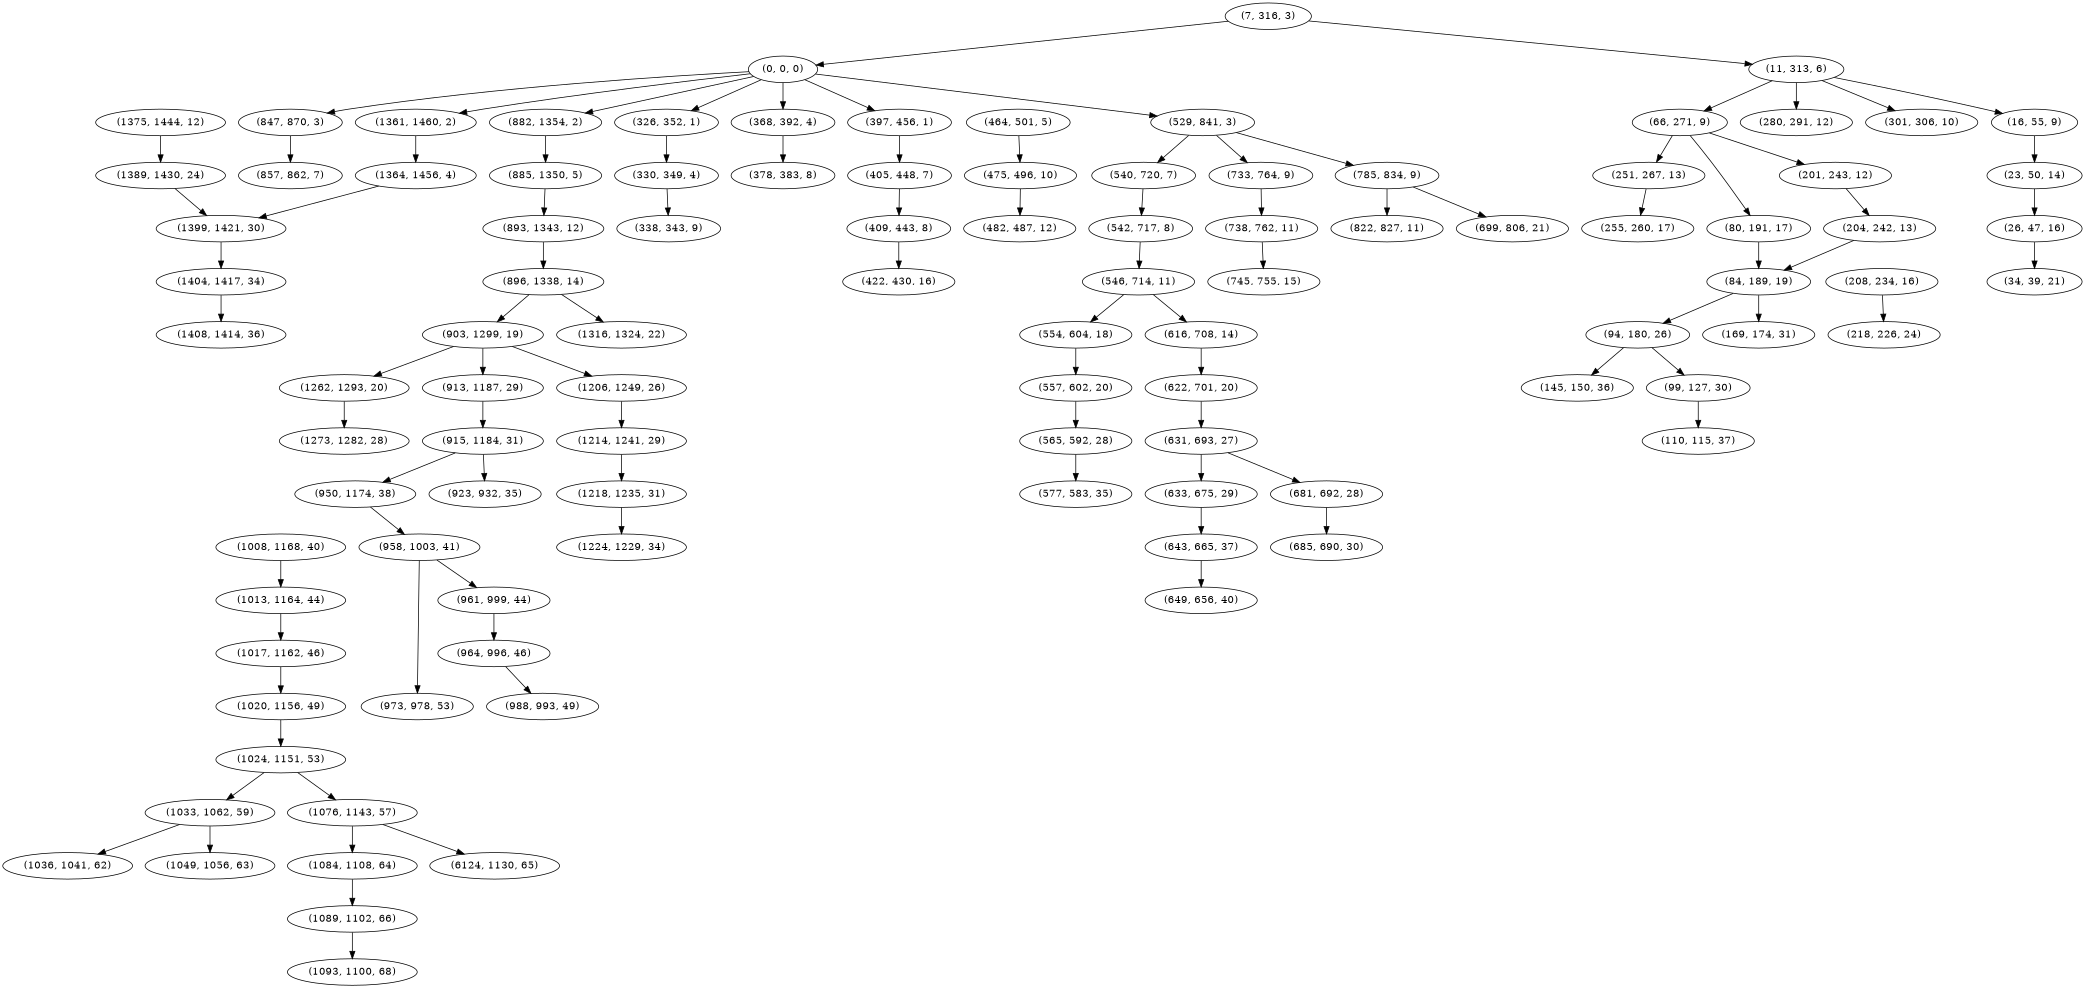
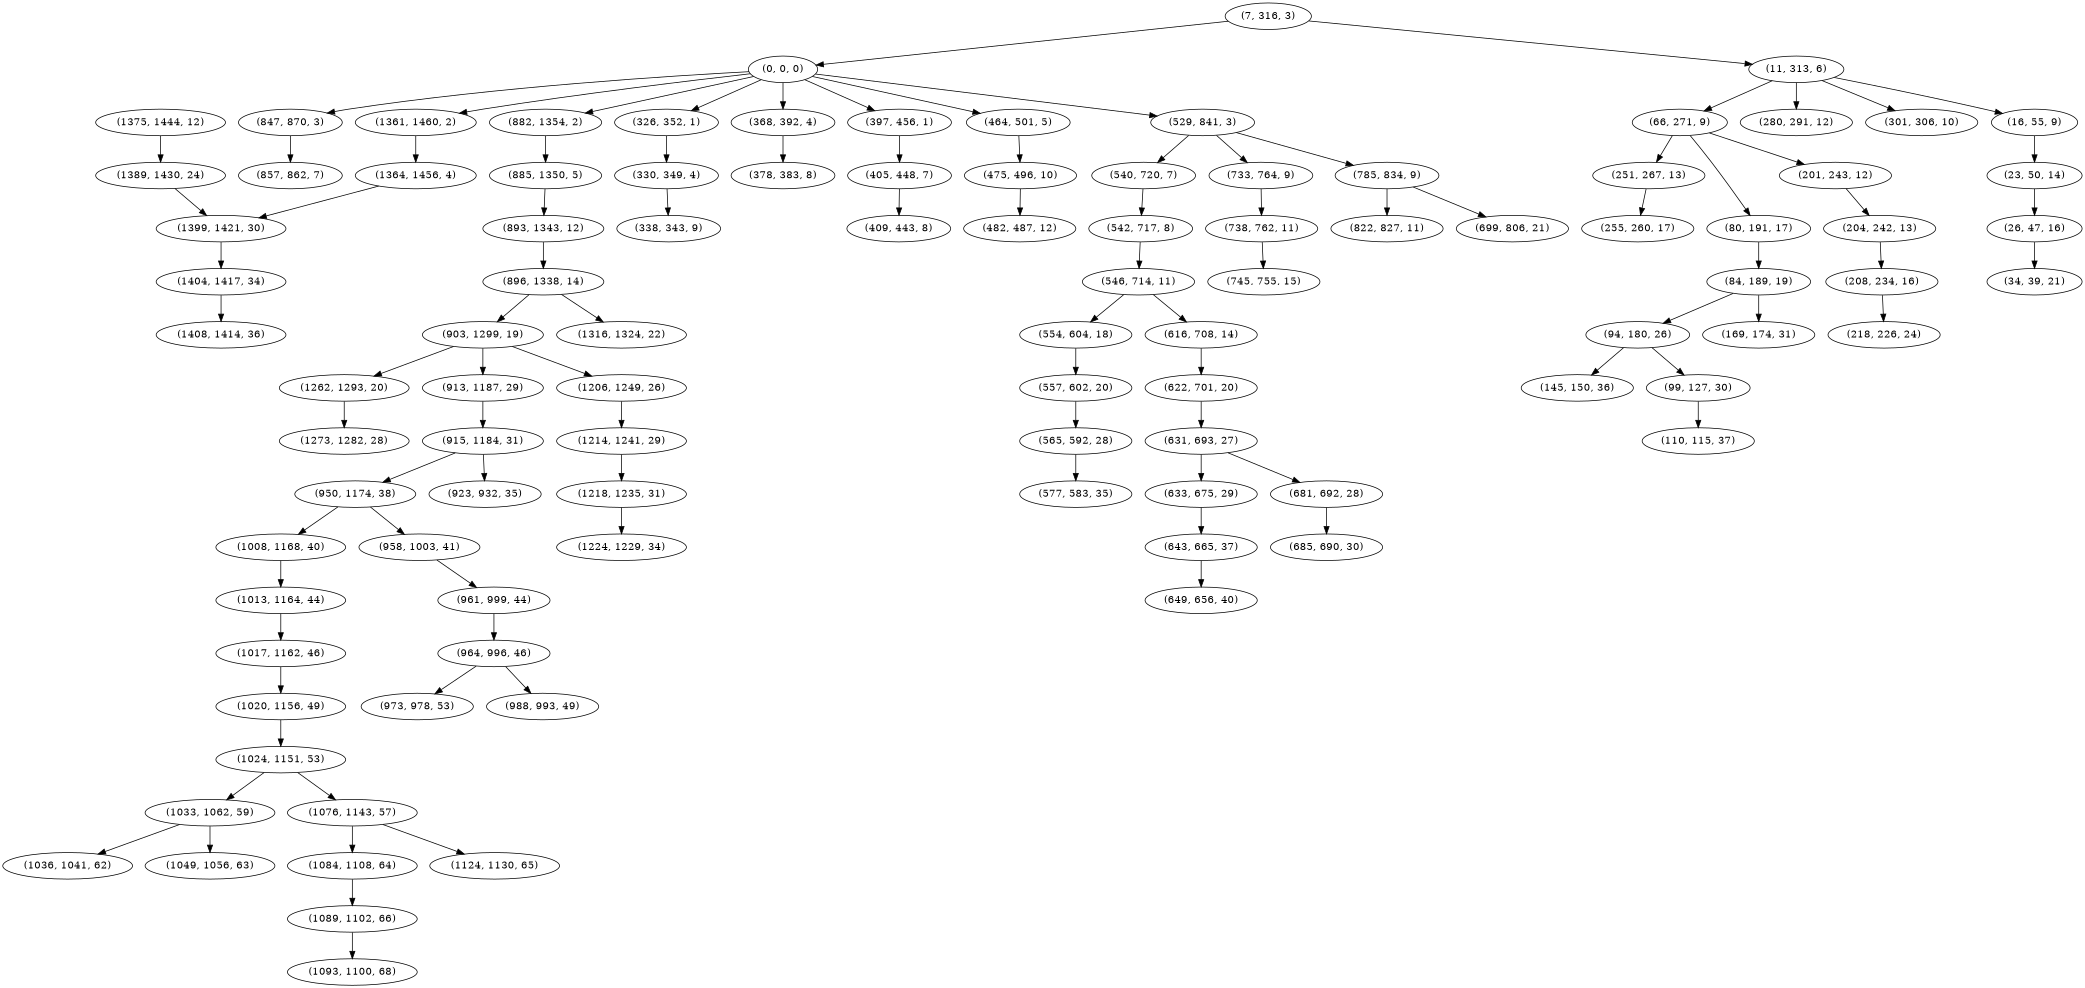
edge "(0, 0, 0)" -> "(464, 501, 5)": added
edge "(204, 242, 13)" -> "(84, 189, 19)": now "(204, 242, 13)" -> "(208, 234, 16)"
node "(422, 430, 16)": removed
edge "(950, 1174, 38)" -> "(1008, 1168, 40)": added
edge "(958, 1003, 41)" -> "(973, 978, 53)": now "(964, 996, 46)" -> "(973, 978, 53)"
node "(6124, 1130, 65)": label "(6124, 1130, 65)" -> "(1124, 1130, 65)"
